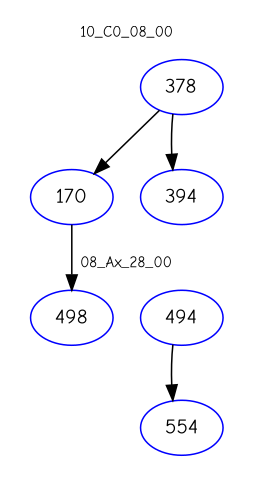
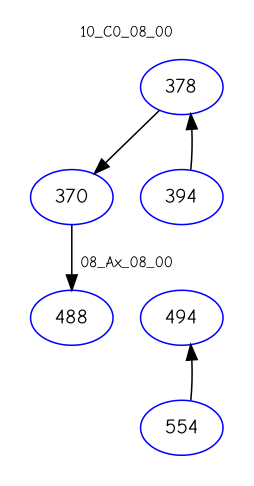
edge "378" -> "394": reversed
node "170": label "170" -> "370"
cluster "08_Ax_28_00": label "08_Ax_28_00" -> "08_Ax_08_00"
node "498": label "498" -> "488"
edge "494" -> "554": reversed
